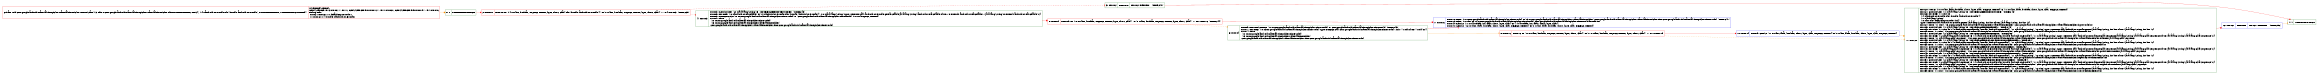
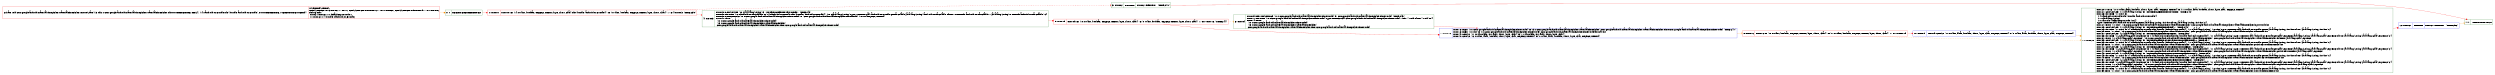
node "0: ?": text "MTH_ENTER_BLOCK" -> "NEGATIVE_ENTER_BLOCK"
edge "6: 0x000f" -> "8: 0x001c": now "7: 0x0016" -> "8: 0x001c"
